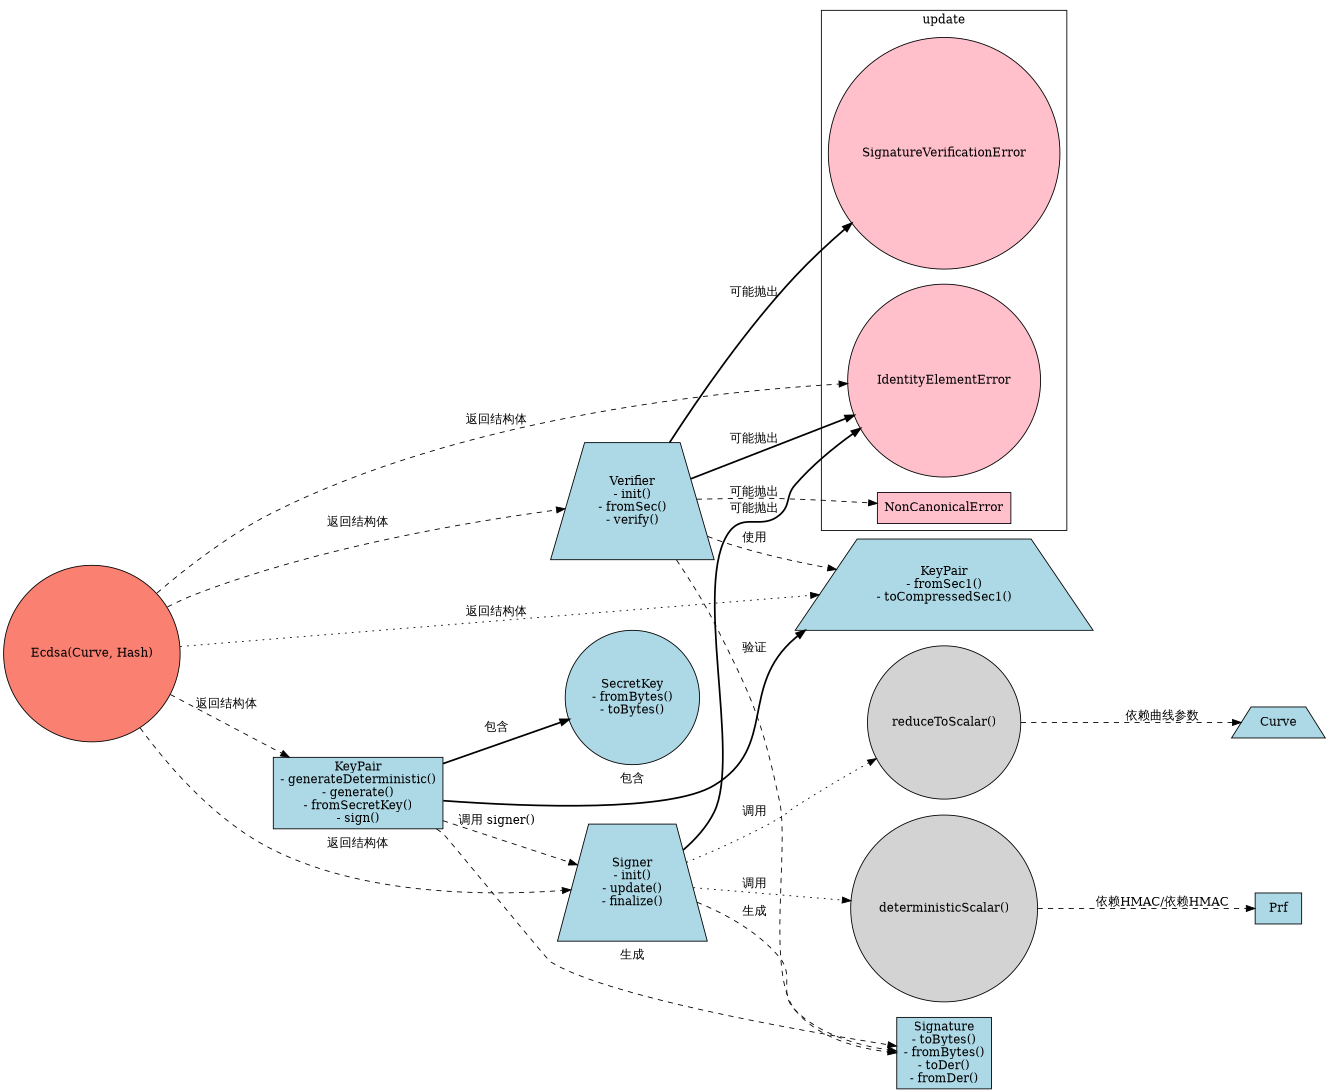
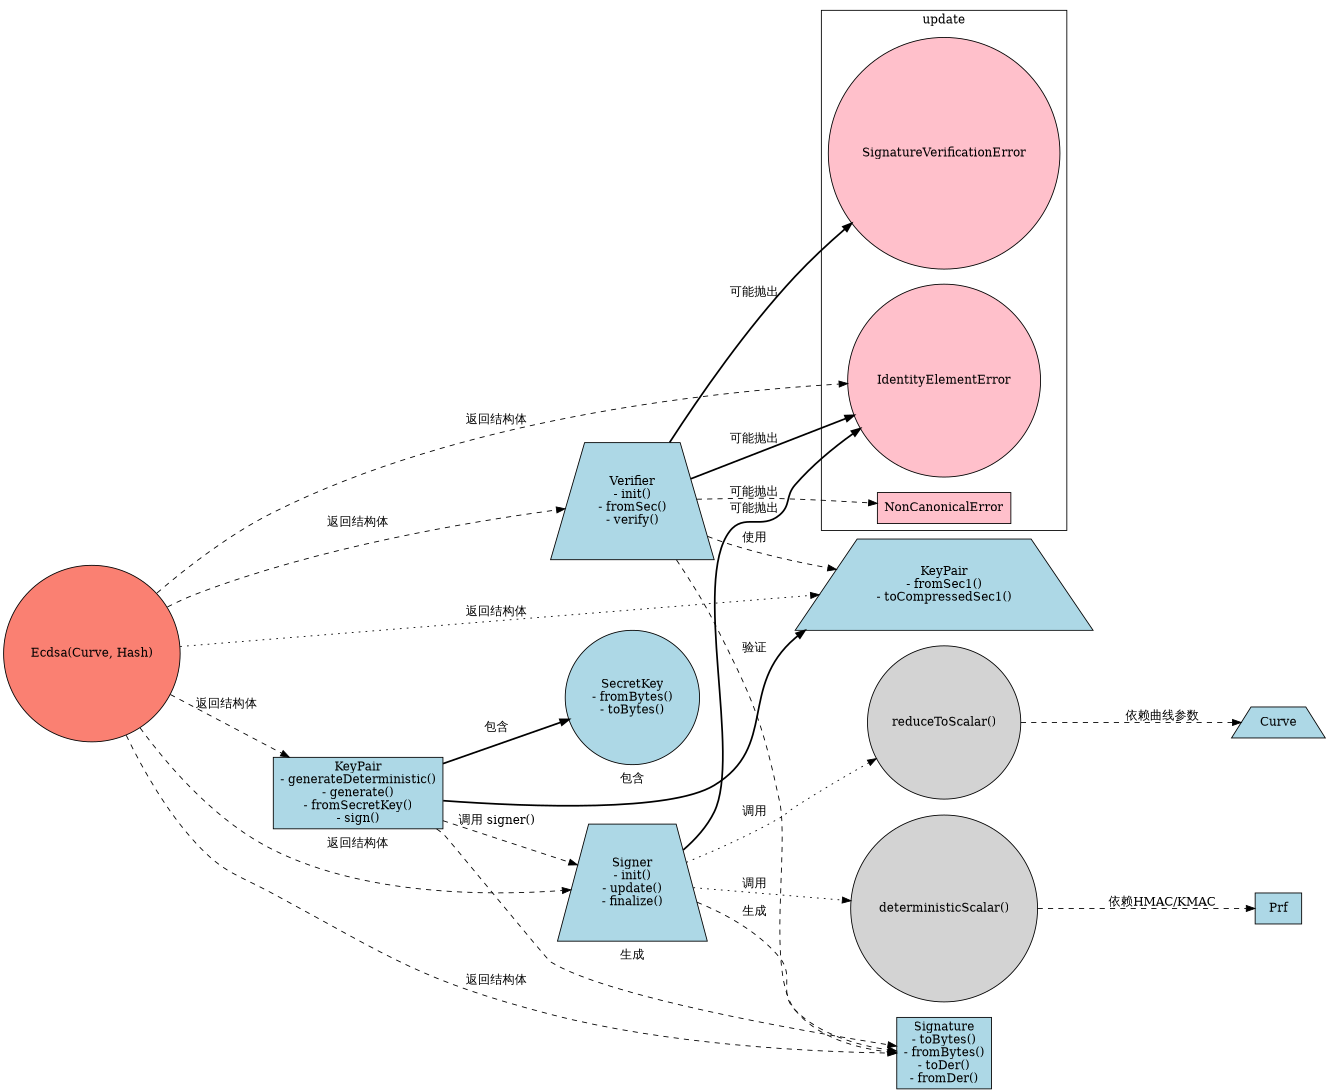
edge "deterministicScalar()" -> "Prf": label "依赖HMAC/依赖HMAC" -> "依赖HMAC/KMAC"
edge "Ecdsa(Curve, Hash)" -> "Signature - toBytes() - fromBytes() - toDer() - fromDer()": added, label "返回结构体"
